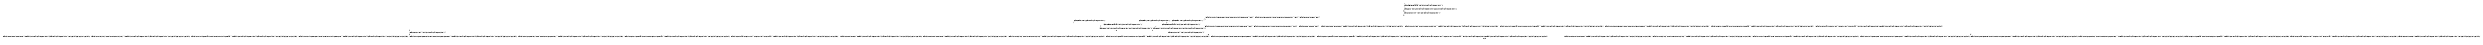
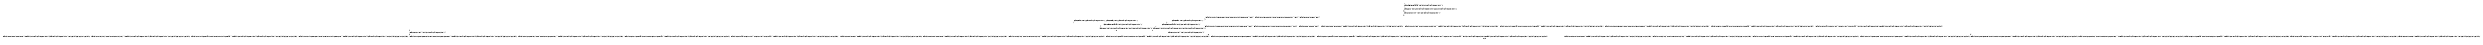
edge "11" -> "0": reversed
